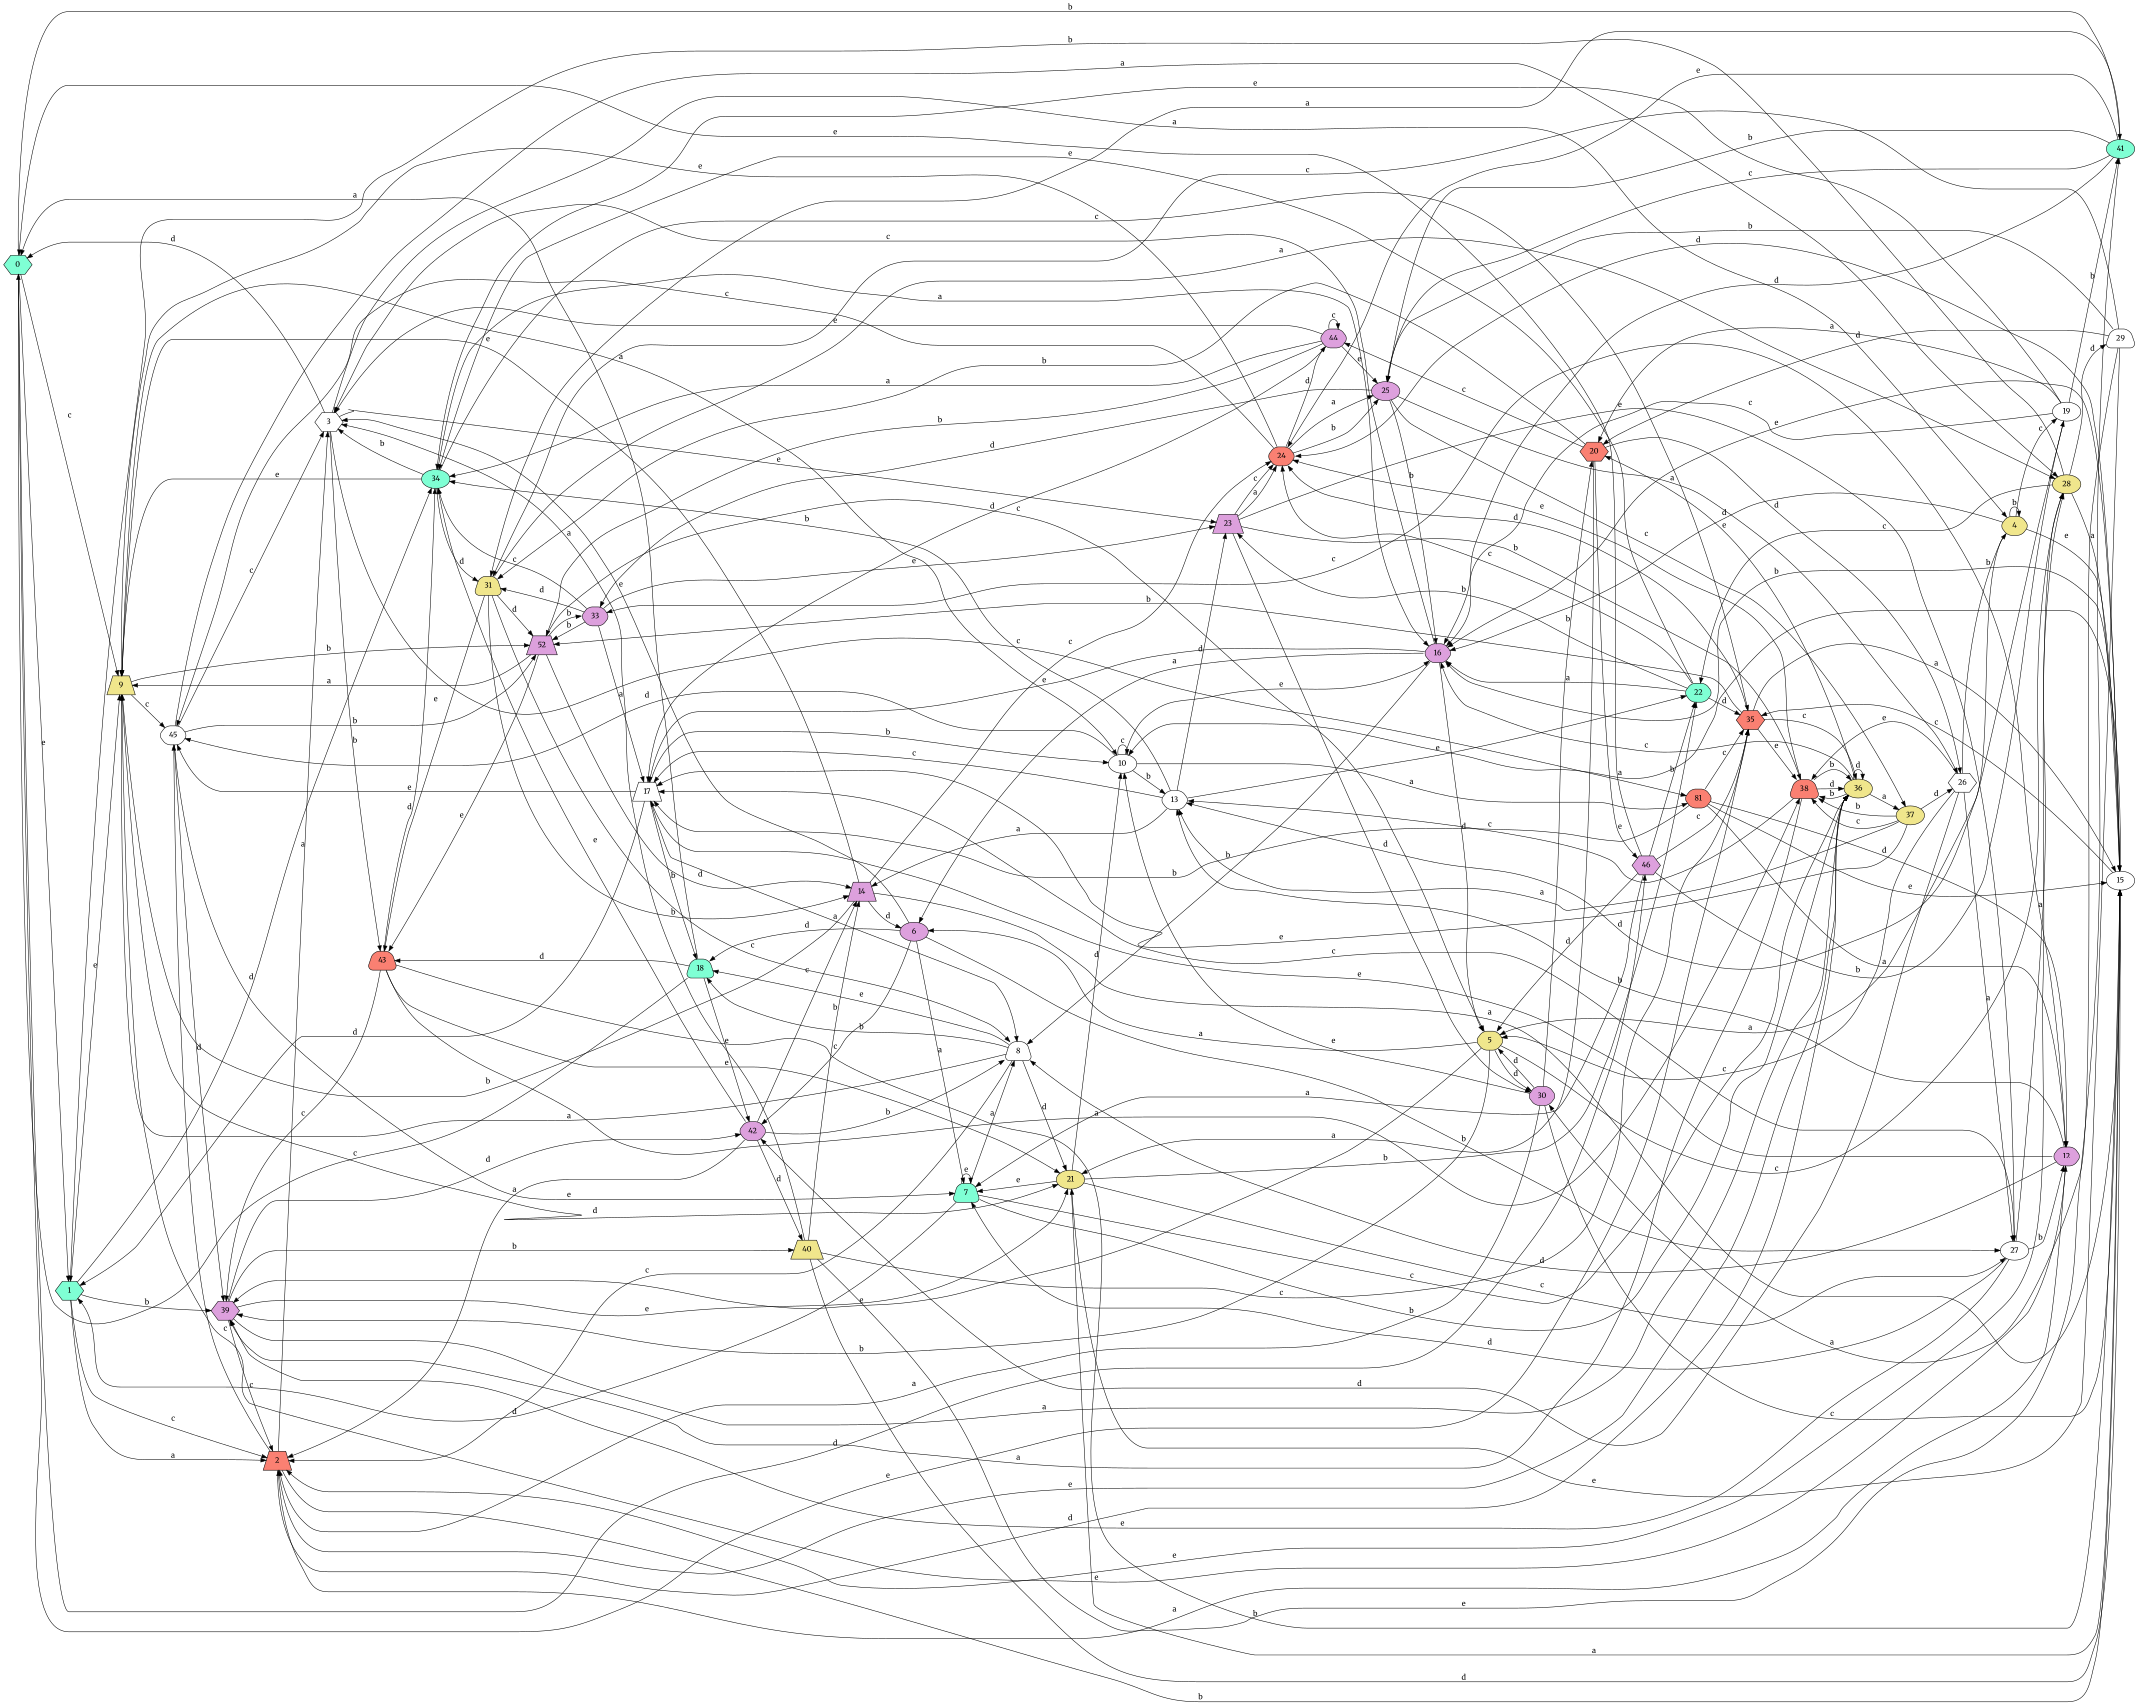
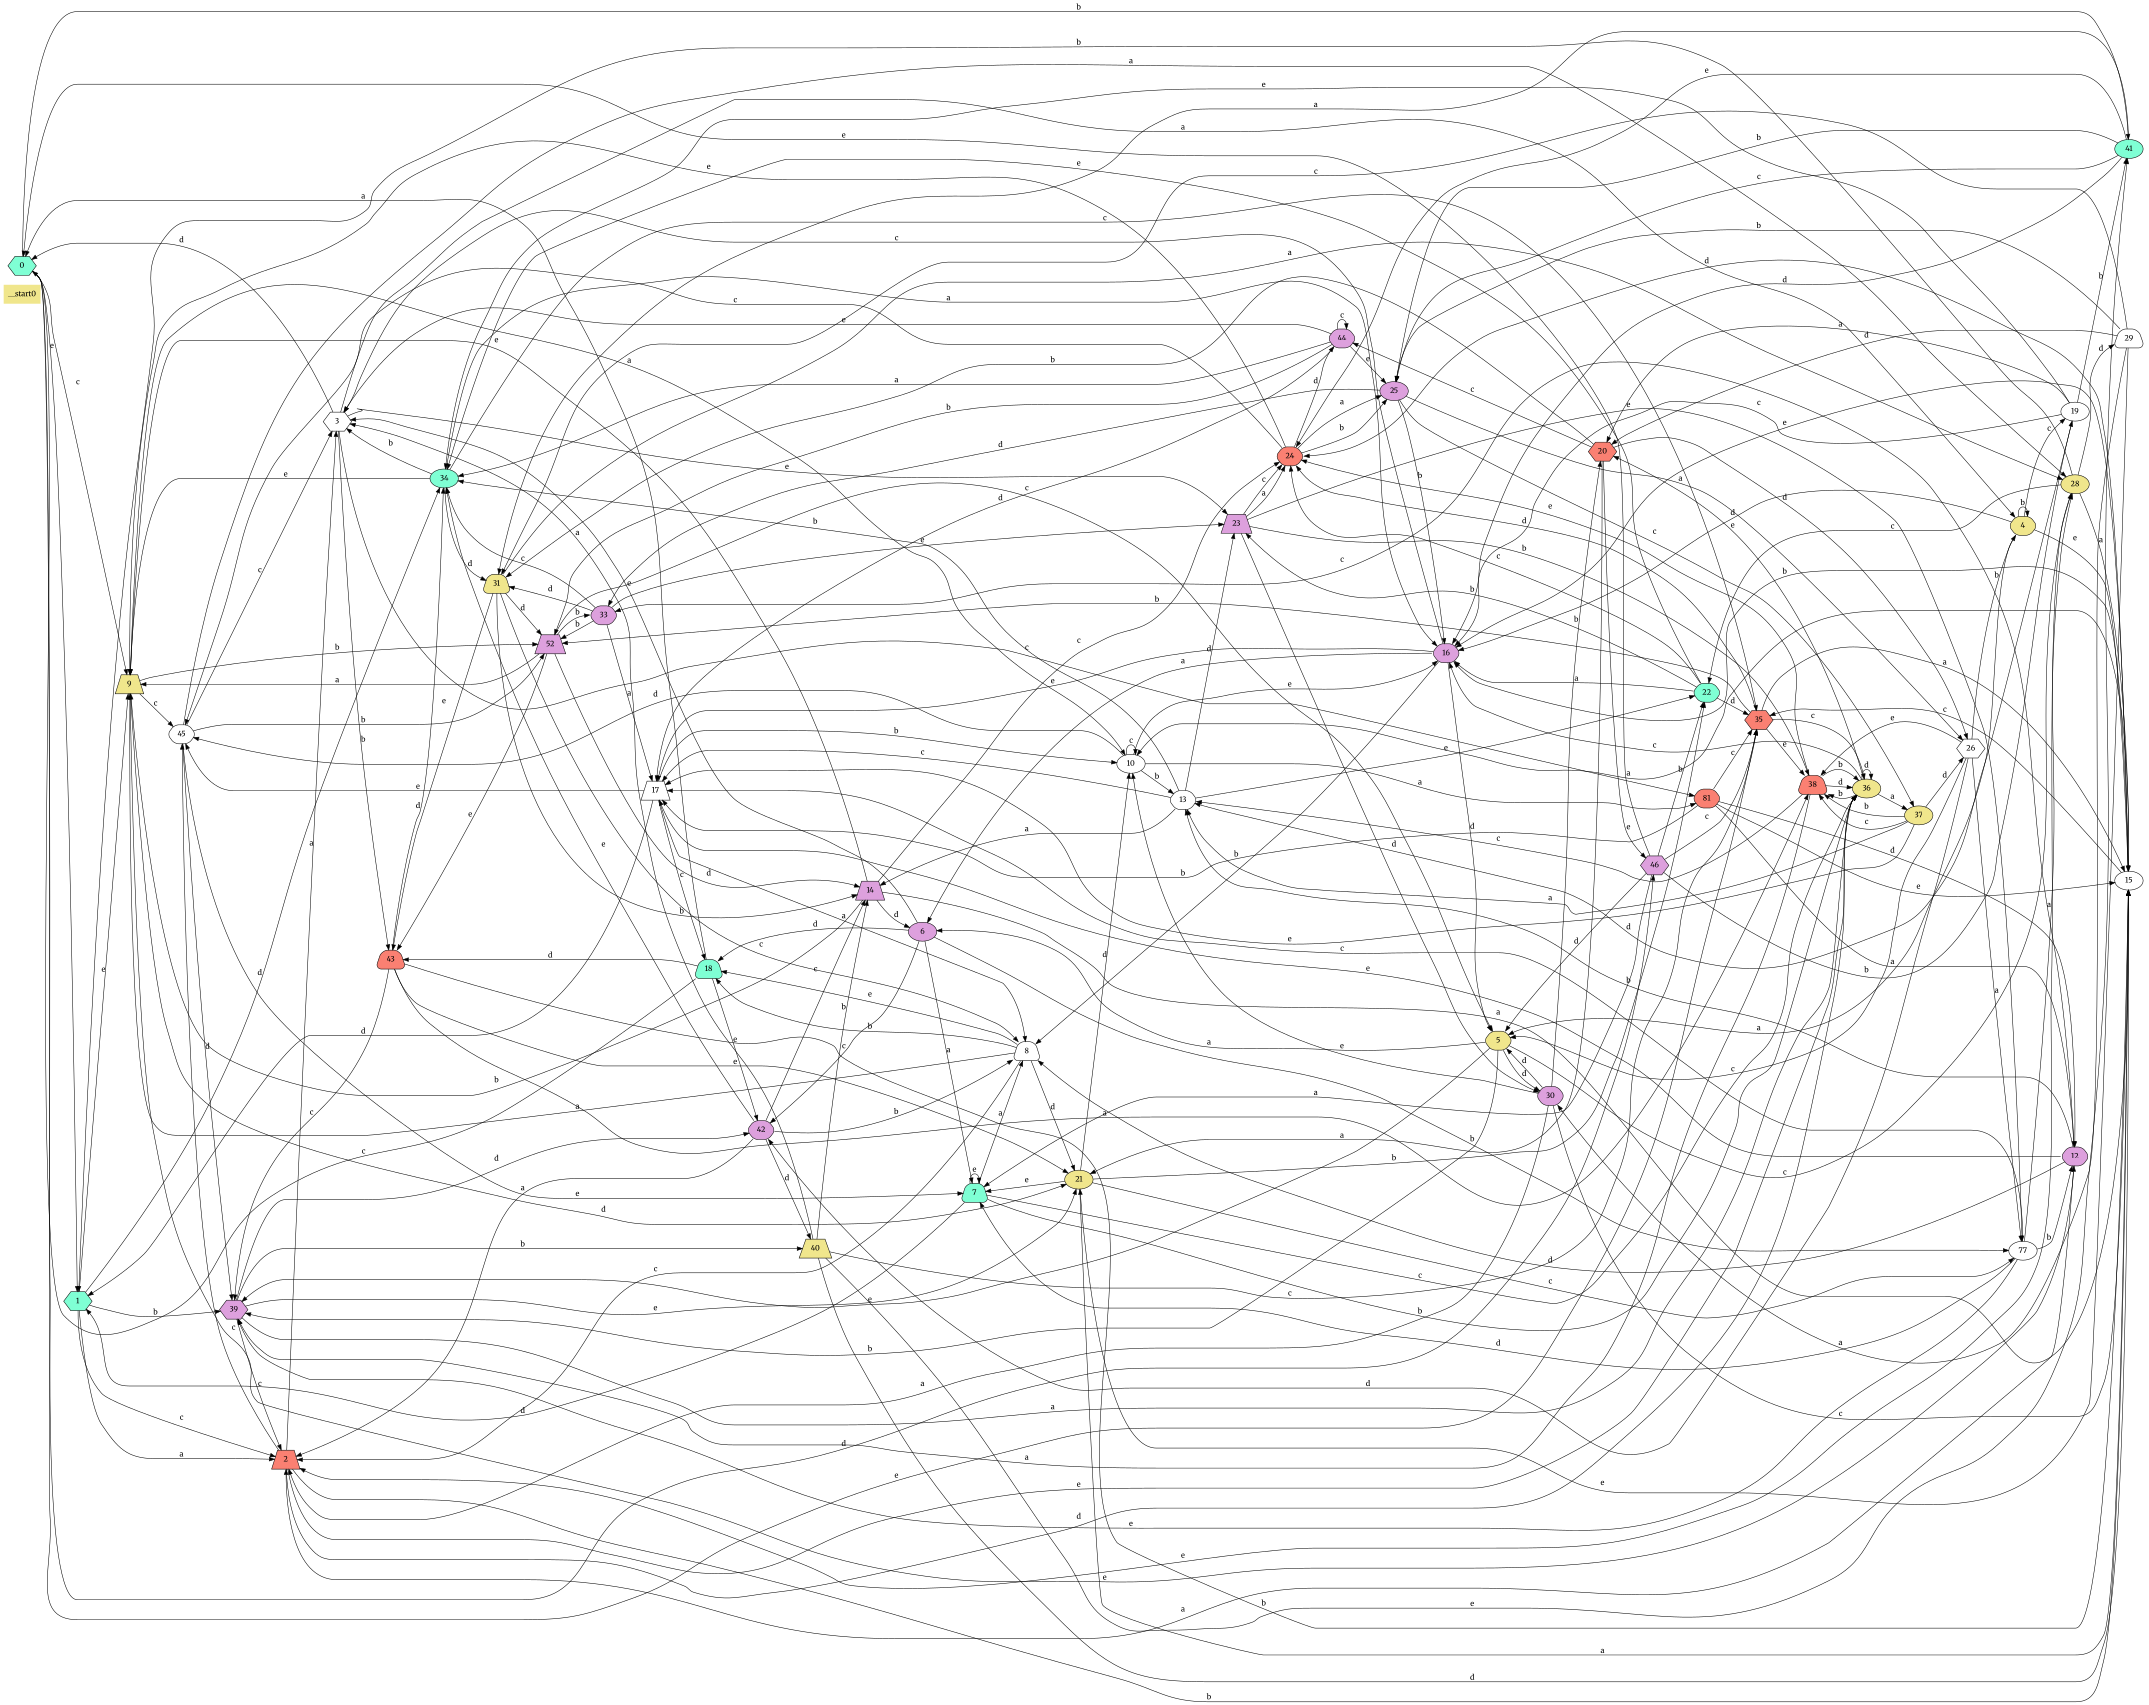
node "__start0": added
edge "17" -> "18": label "b" -> "c"
node "27": label "27" -> "77"
